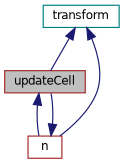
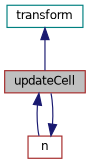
edge "n" -> "transform": removed
